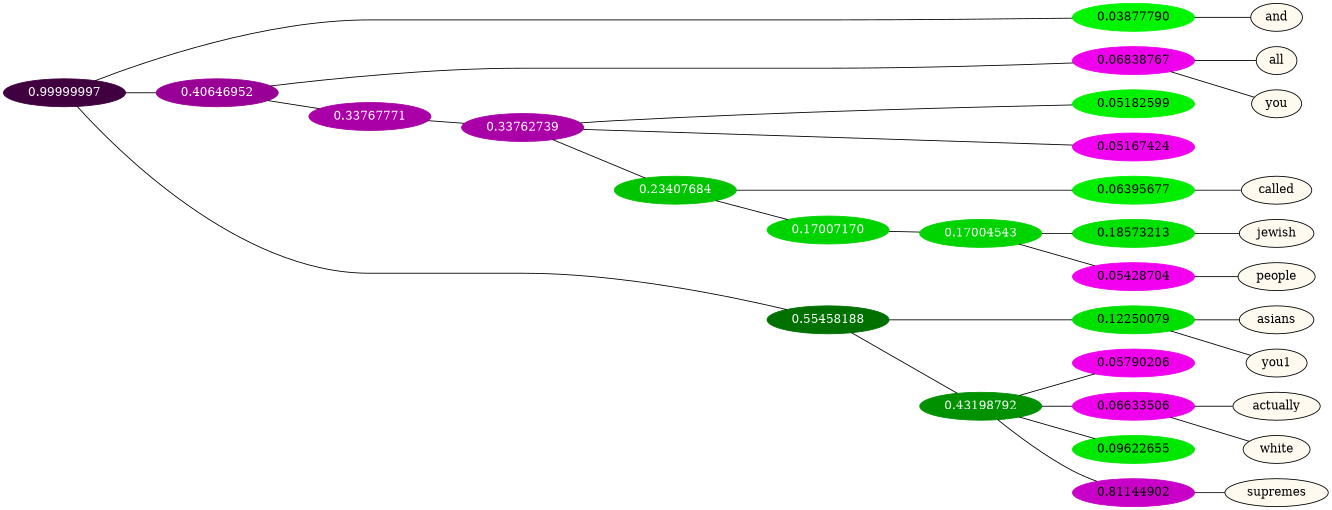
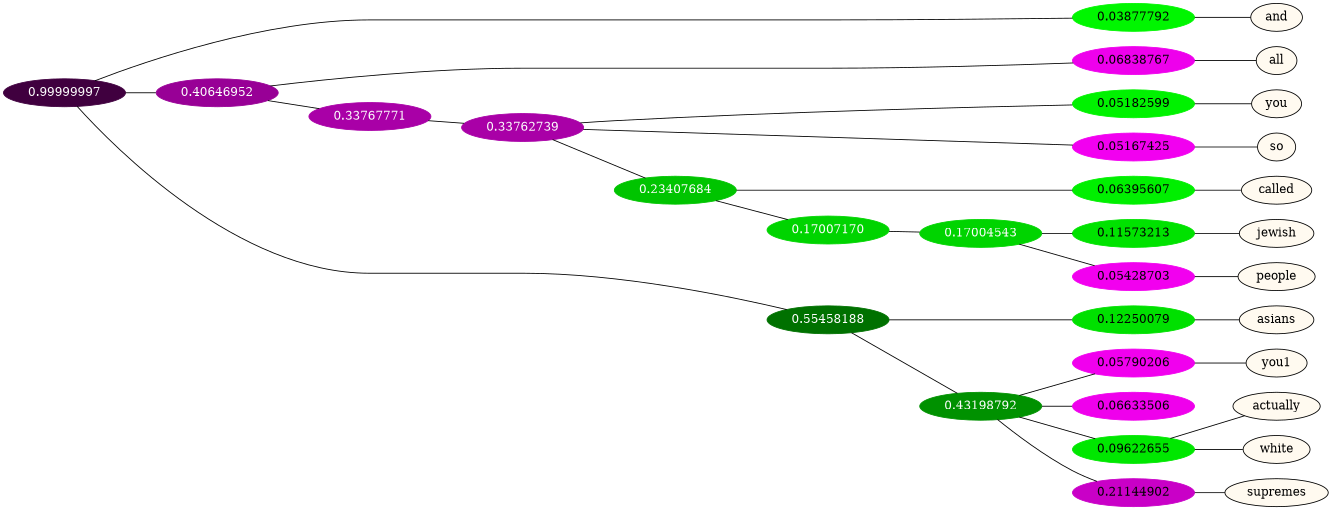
node "0.03877790": label "0.03877790" -> "0.03877792"
edge "0.06838767" -- "you": now "0.05182599" -- "you"
node "0.05167424": label "0.05167424" -> "0.05167425"
node "so": added
node "0.06395677": label "0.06395677" -> "0.06395607"
node "0.18573213": label "0.18573213" -> "0.11573213"
node "0.05428704": label "0.05428704" -> "0.05428703"
edge "0.12250079" -- "you1": now "0.05790206" -- "you1"
edge "0.06633506" -- "actually": now "0.09622655" -- "actually"
edge "0.06633506" -- "white": now "0.09622655" -- "white"
node "0.81144902": label "0.81144902" -> "0.21144902"
